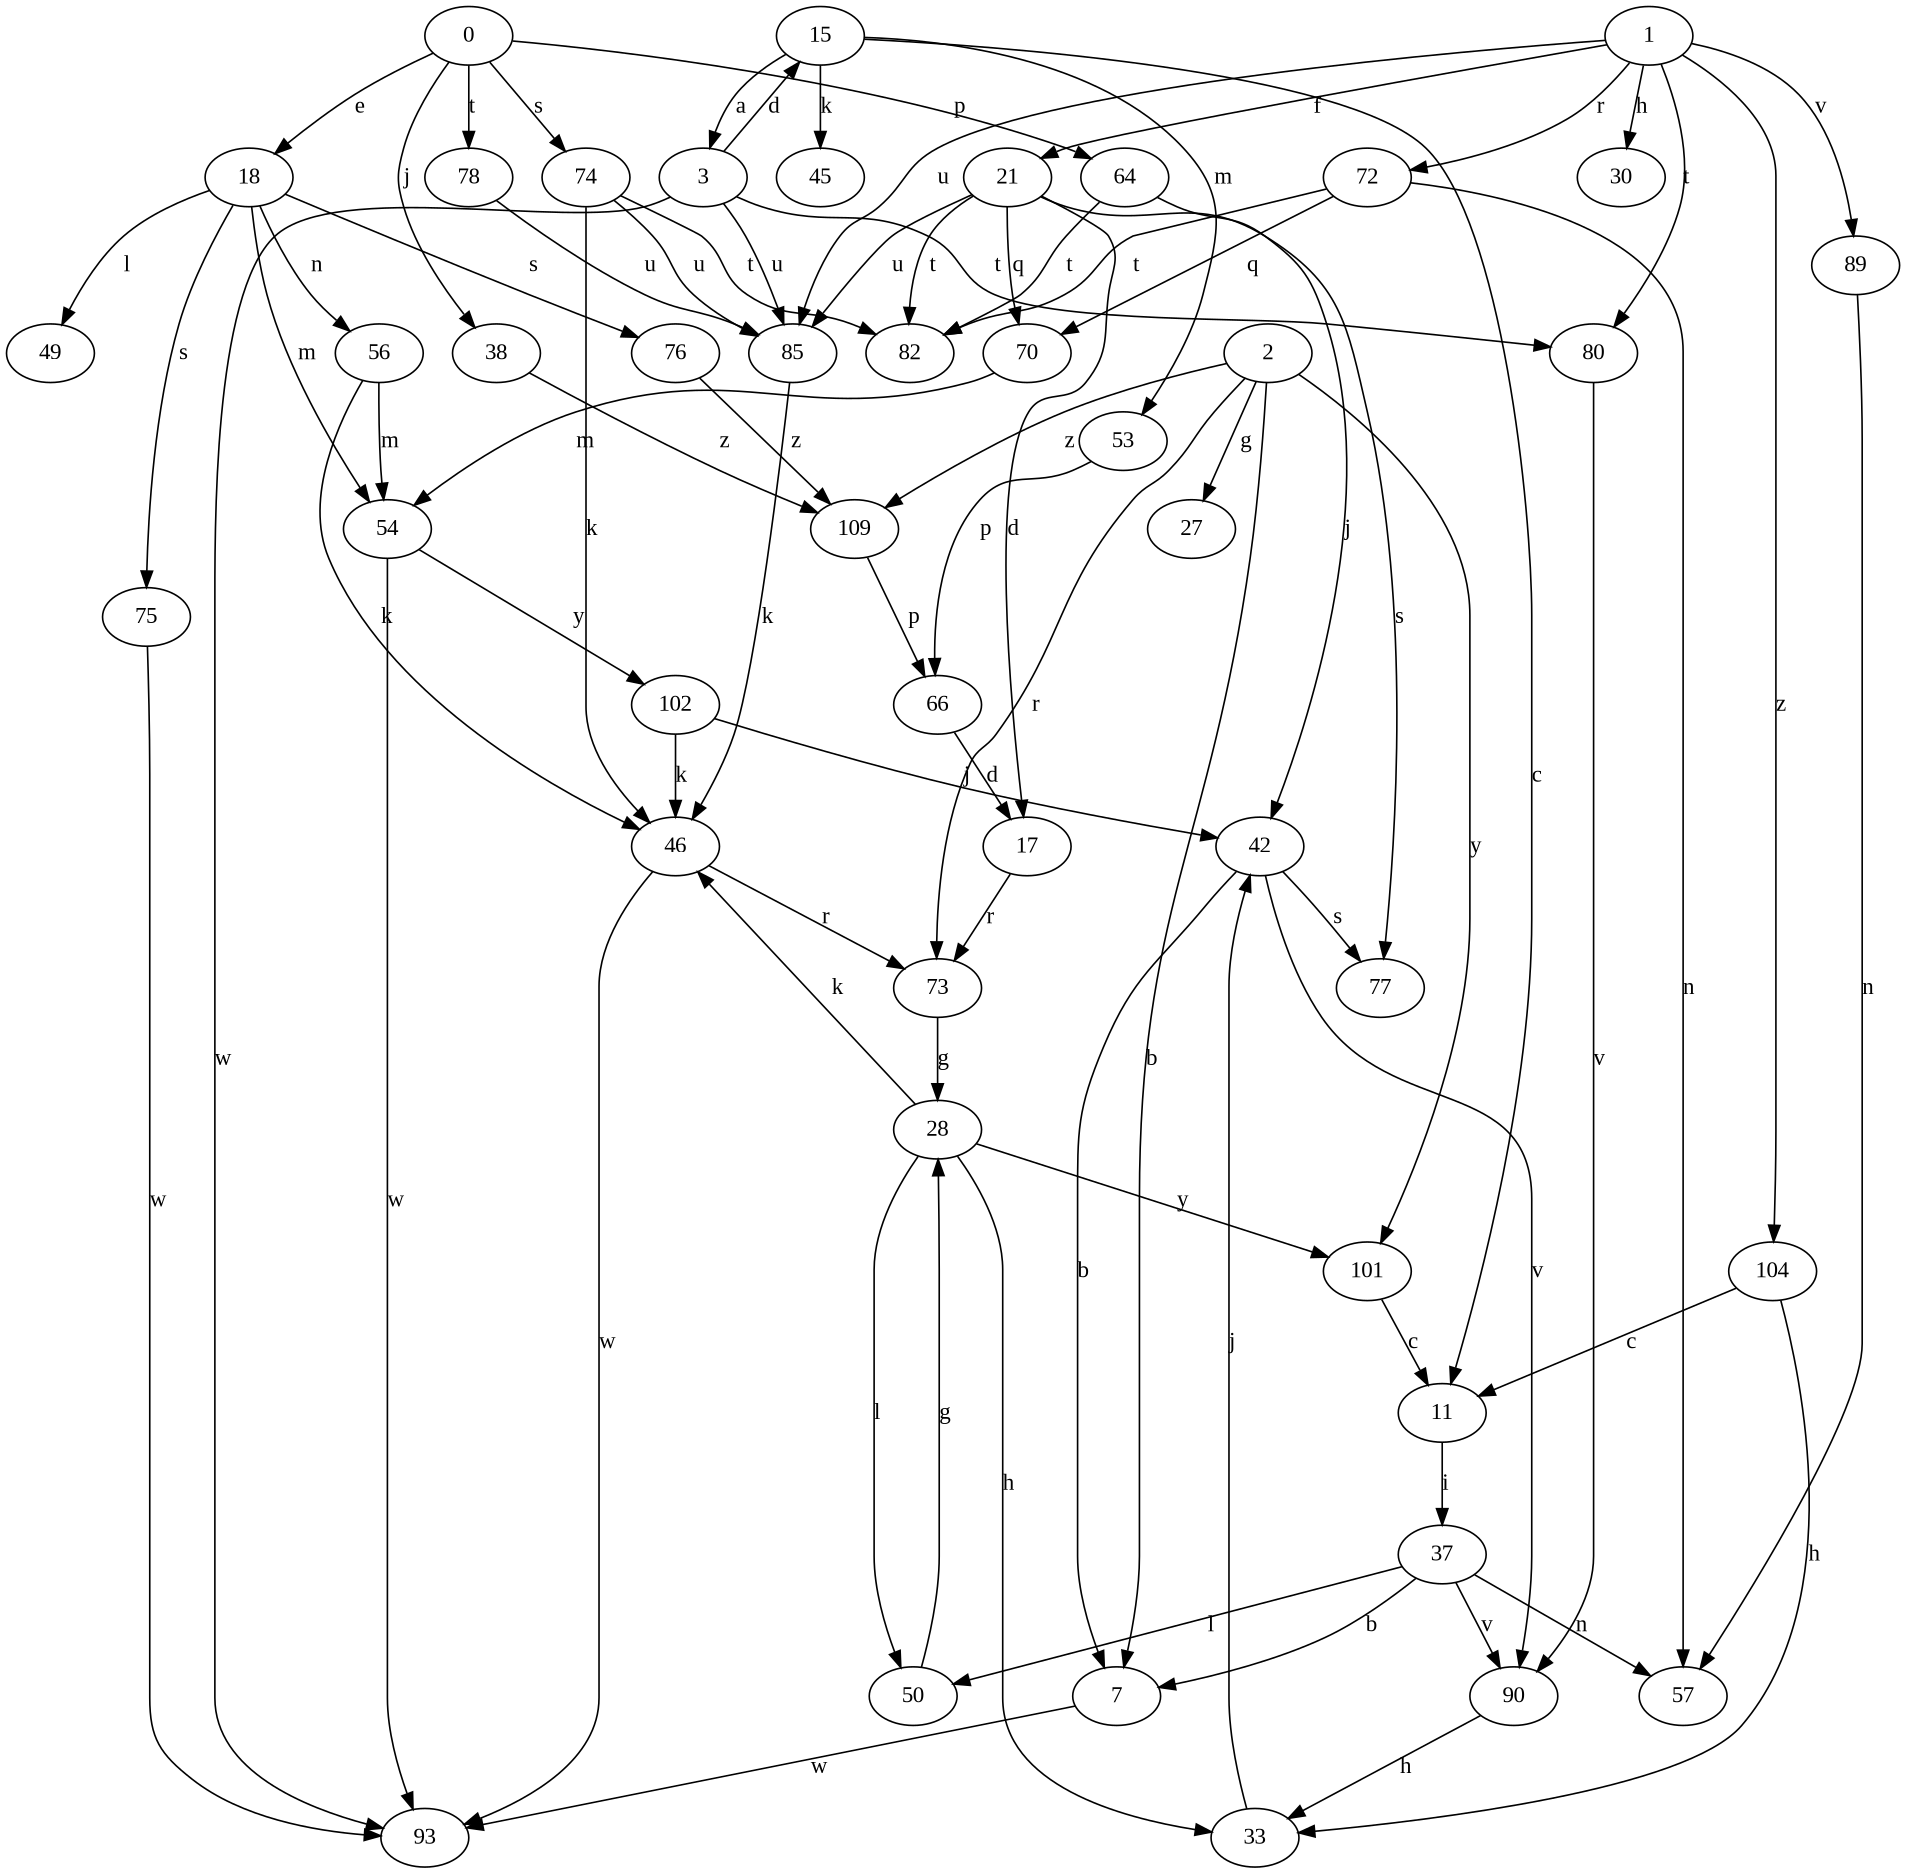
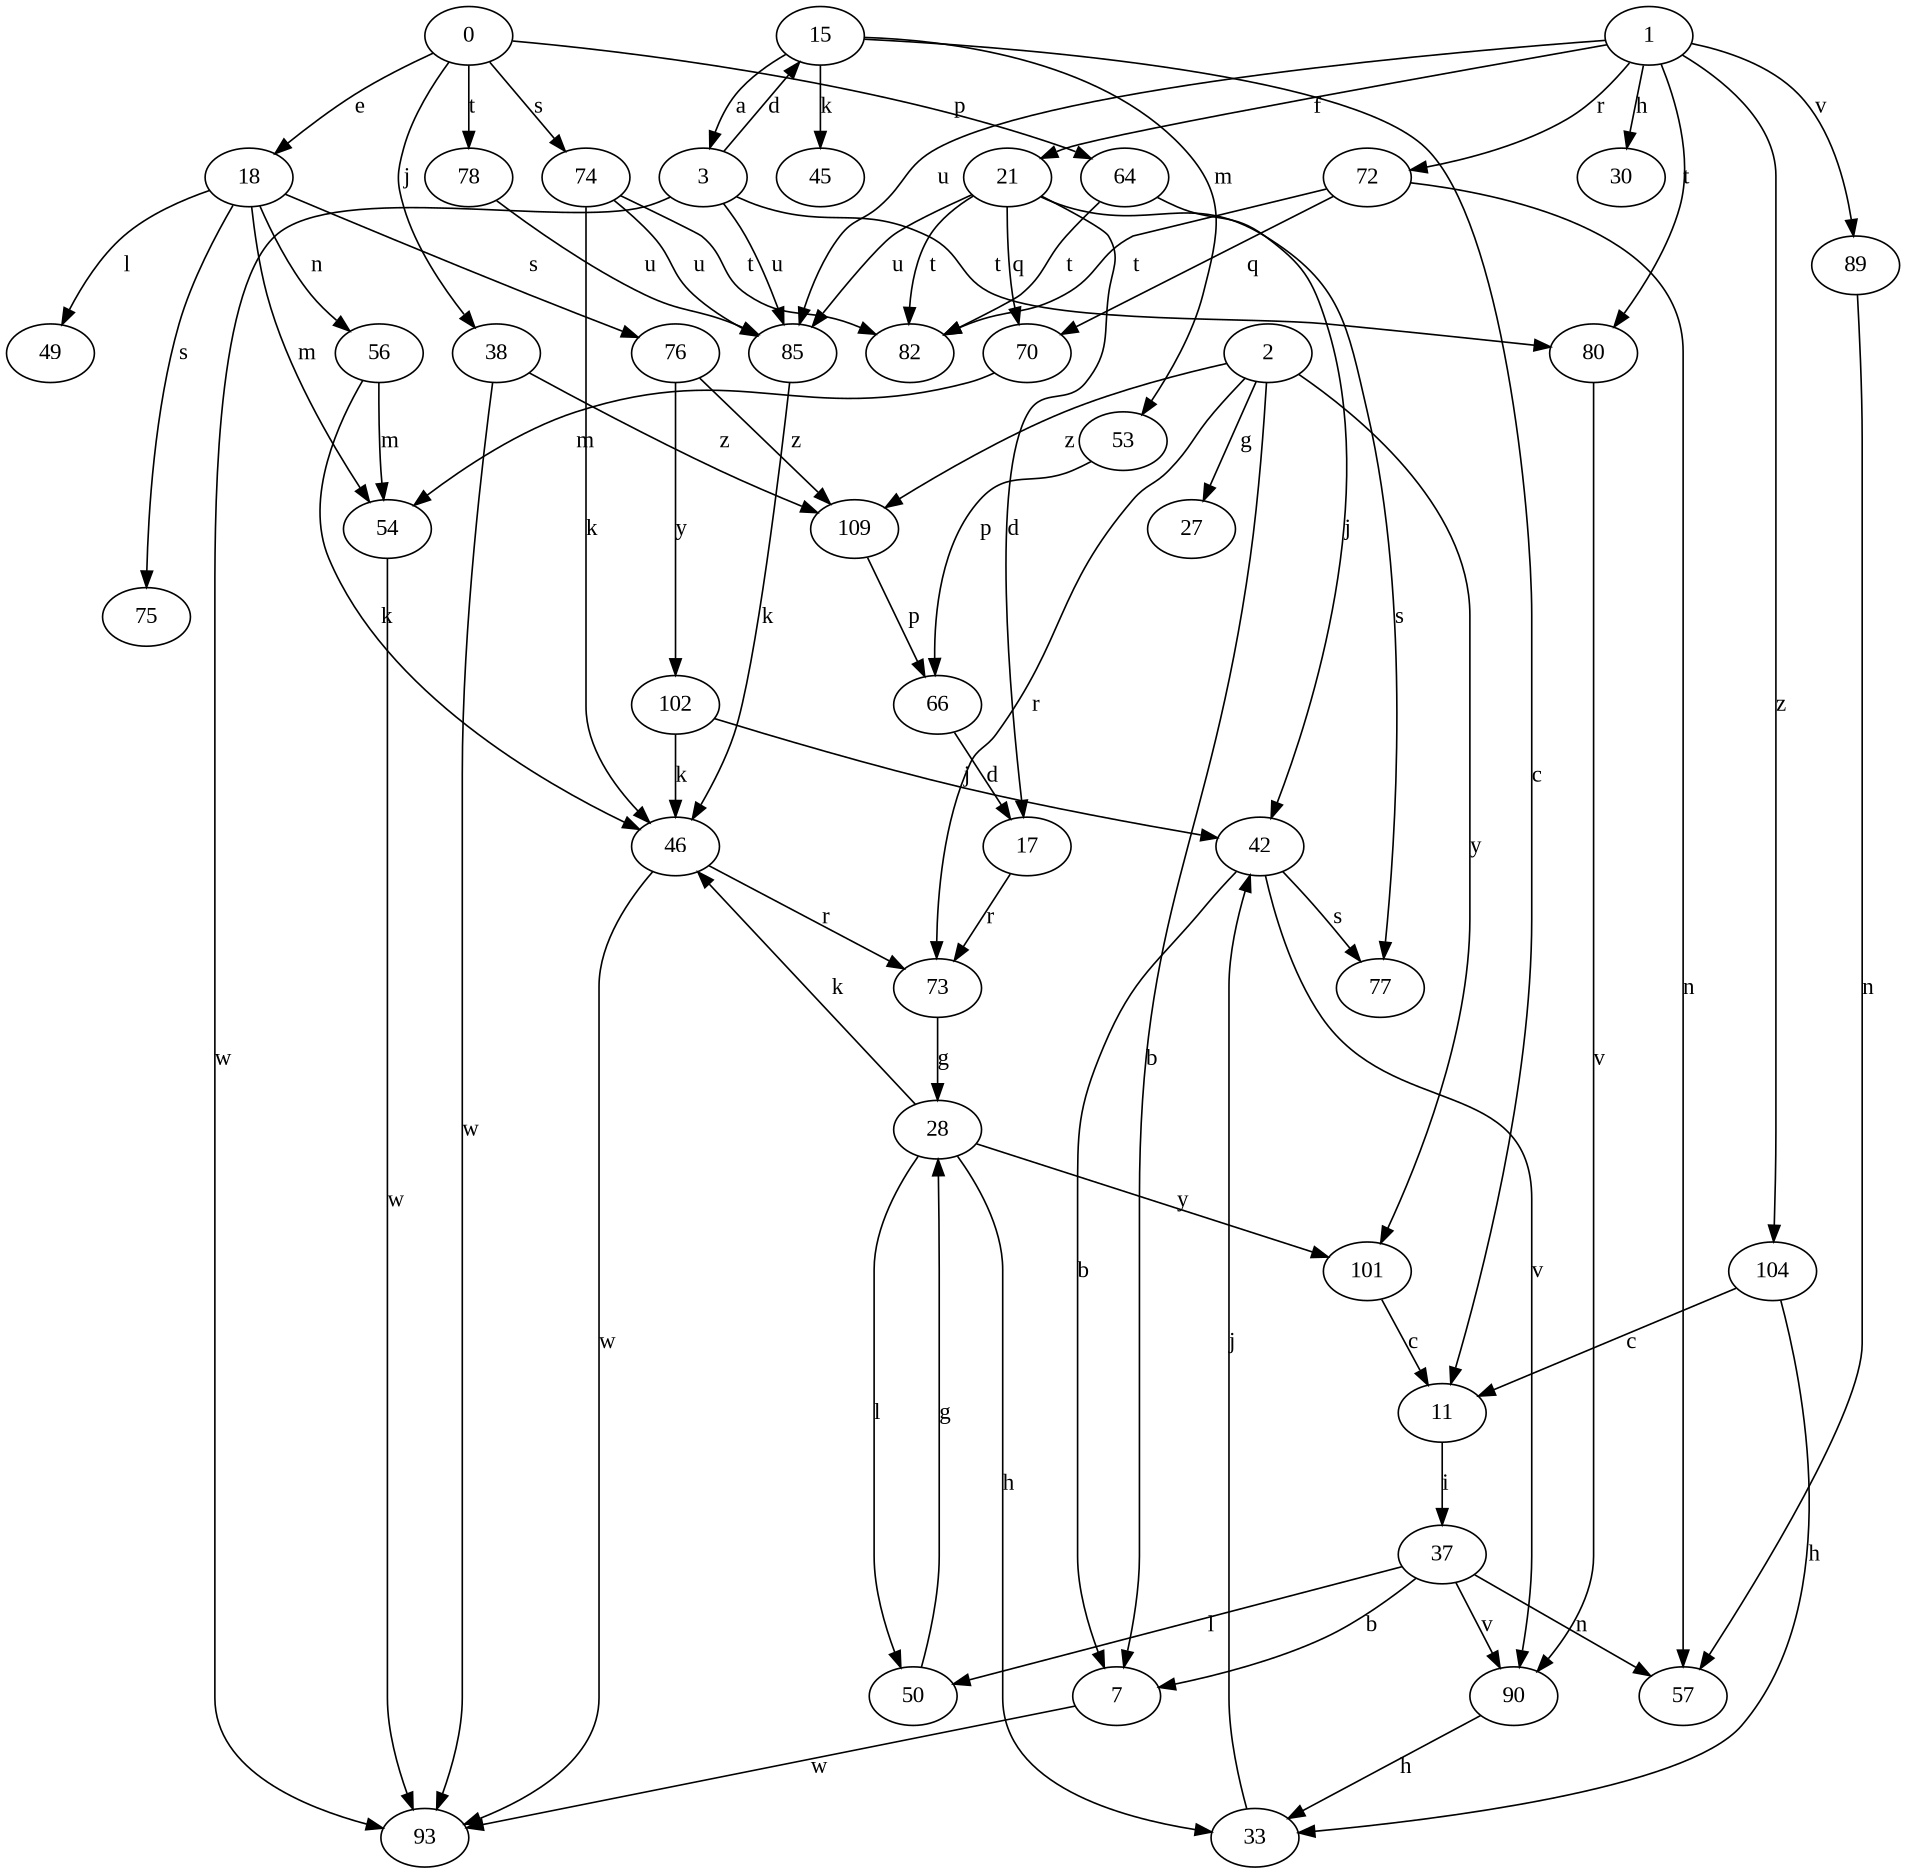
edge "54" -> "102": now "76" -> "102"
edge "75" -> "93": now "38" -> "93"
